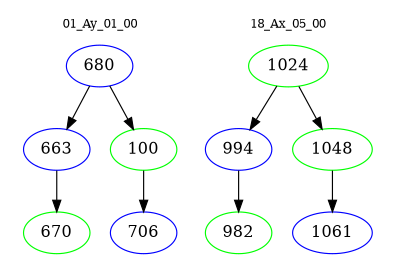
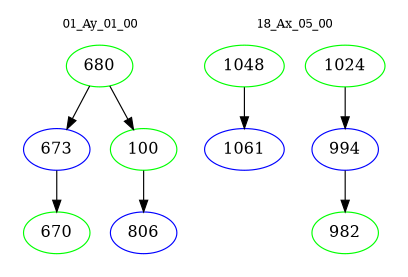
node "680": color blue -> green
edge "1024" -> "1048": removed
node "663": label "663" -> "673"
node "706": label "706" -> "806"
